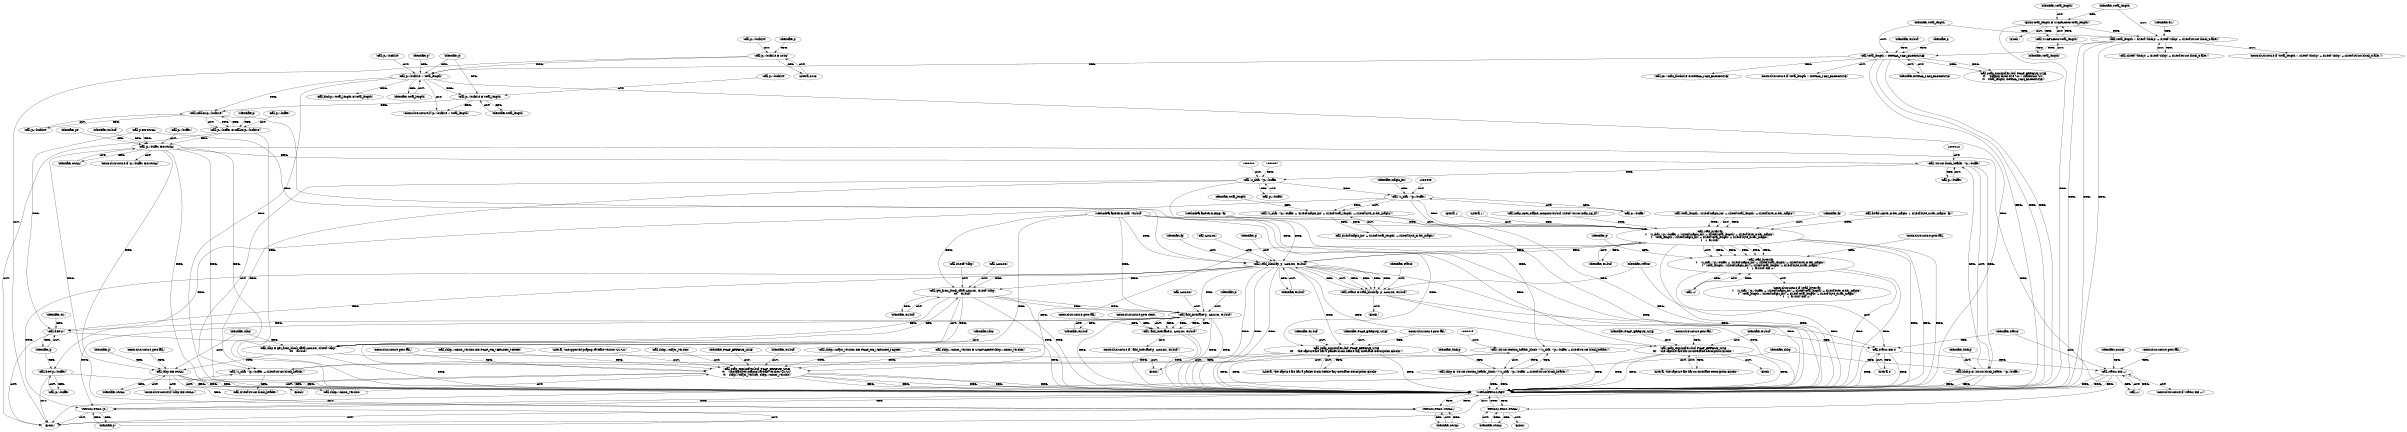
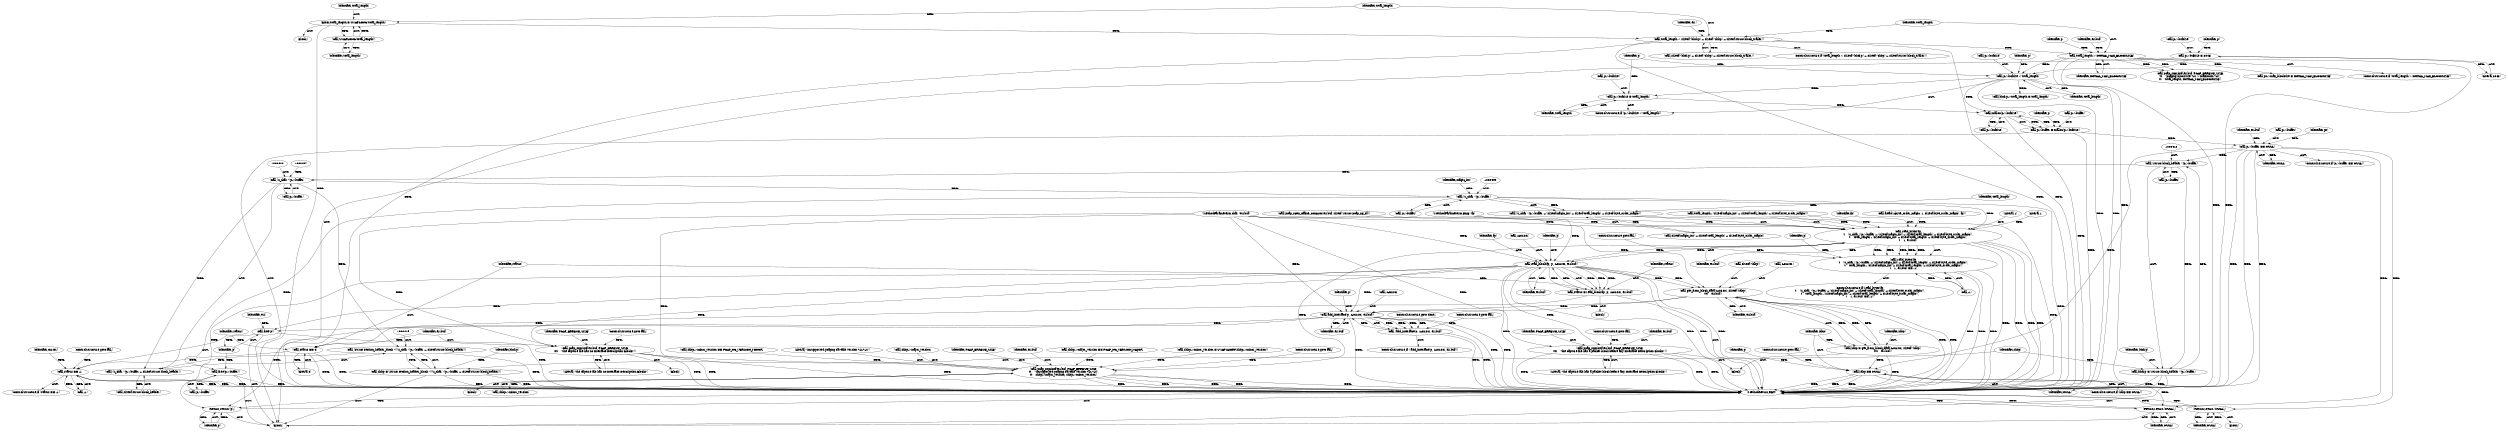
edge "(Call,total_length > INITIAL_MAX_BLOCKSIZE)" -> "(Identifier,INITIAL_MAX_BLOCKSIZE)": label "AST: " -> "CFG: "
edge "(Call,p->bufsize = total_length)" -> "(ControlStructure,if (p->bufsize < total_length))": label "DDG: " -> "AST: "
node "(Call,p == NULL)": removed
edge "(Call,status = read_block(fp, p, &cursor, errbuf))" -> "(MethodReturn,RET)": label "DDG: " -> "AST: "
edge "(Return,return (p);)" -> "(MethodReturn,RET)": label "DDG: " -> "AST: "
